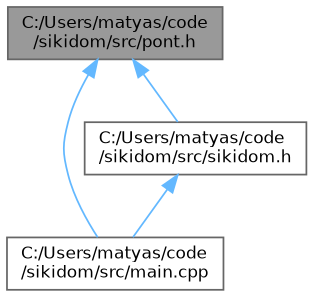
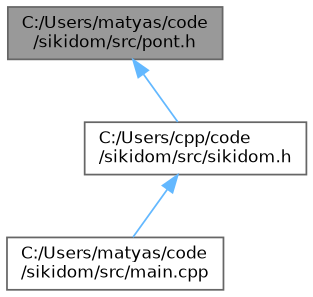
node "C:/Users/matyas/code /sikidom/src/sikidom.h": label "C:/Users/matyas/code /sikidom/src/sikidom.h" -> "C:/Users/cpp/code /sikidom/src/sikidom.h"
edge "C:/Users/matyas/code /sikidom/src/main.cpp" -> "C:/Users/matyas/code /sikidom/src/pont.h": removed
